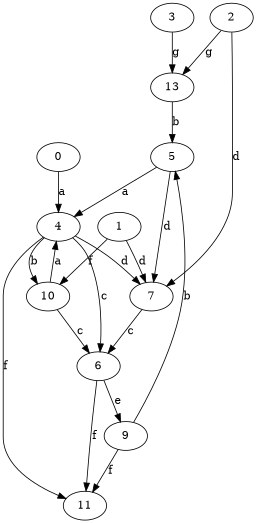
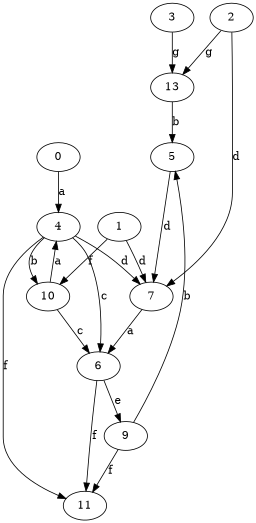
edge "5" -> "4": removed, label "a"
edge "7" -> "6": label "c" -> "a"
